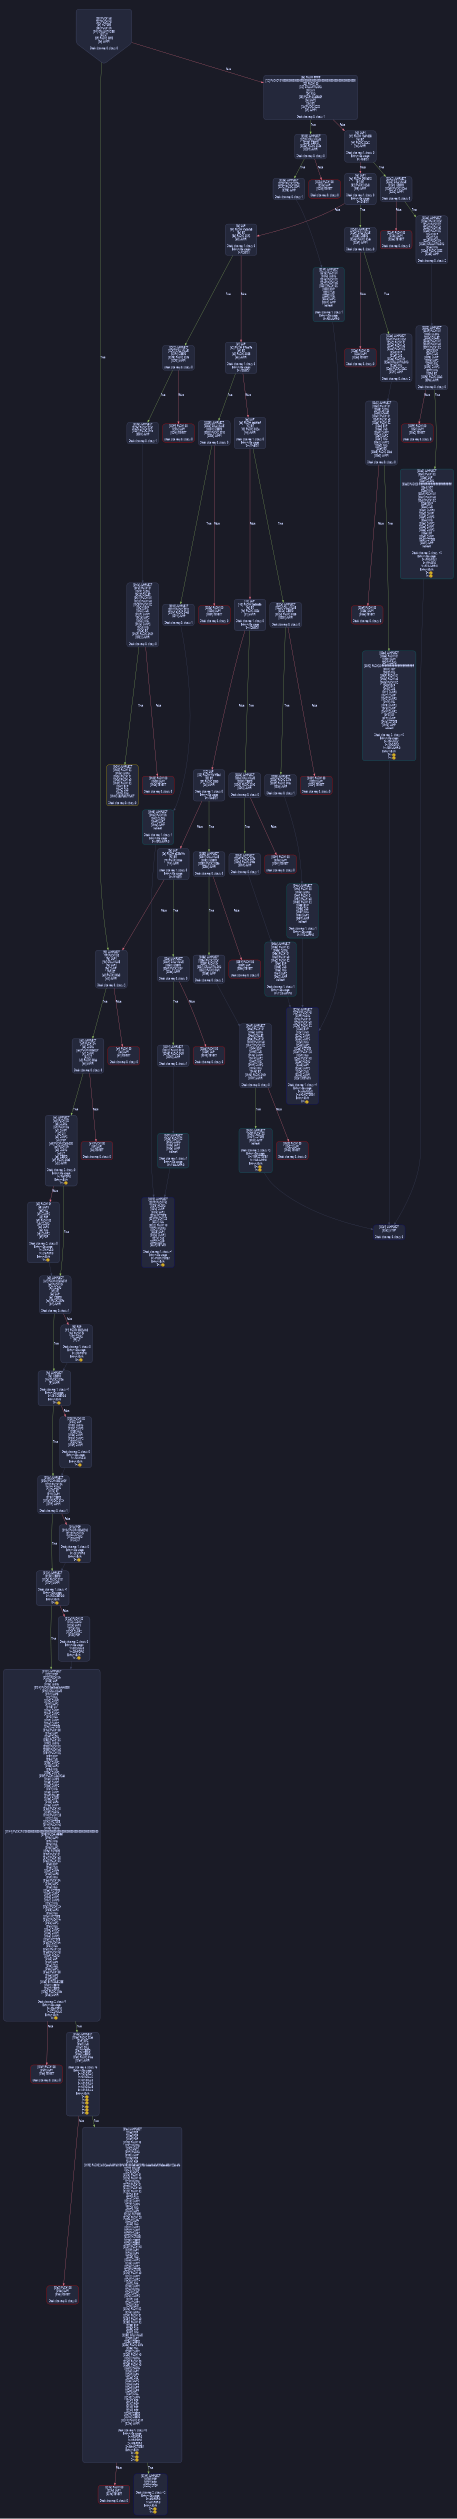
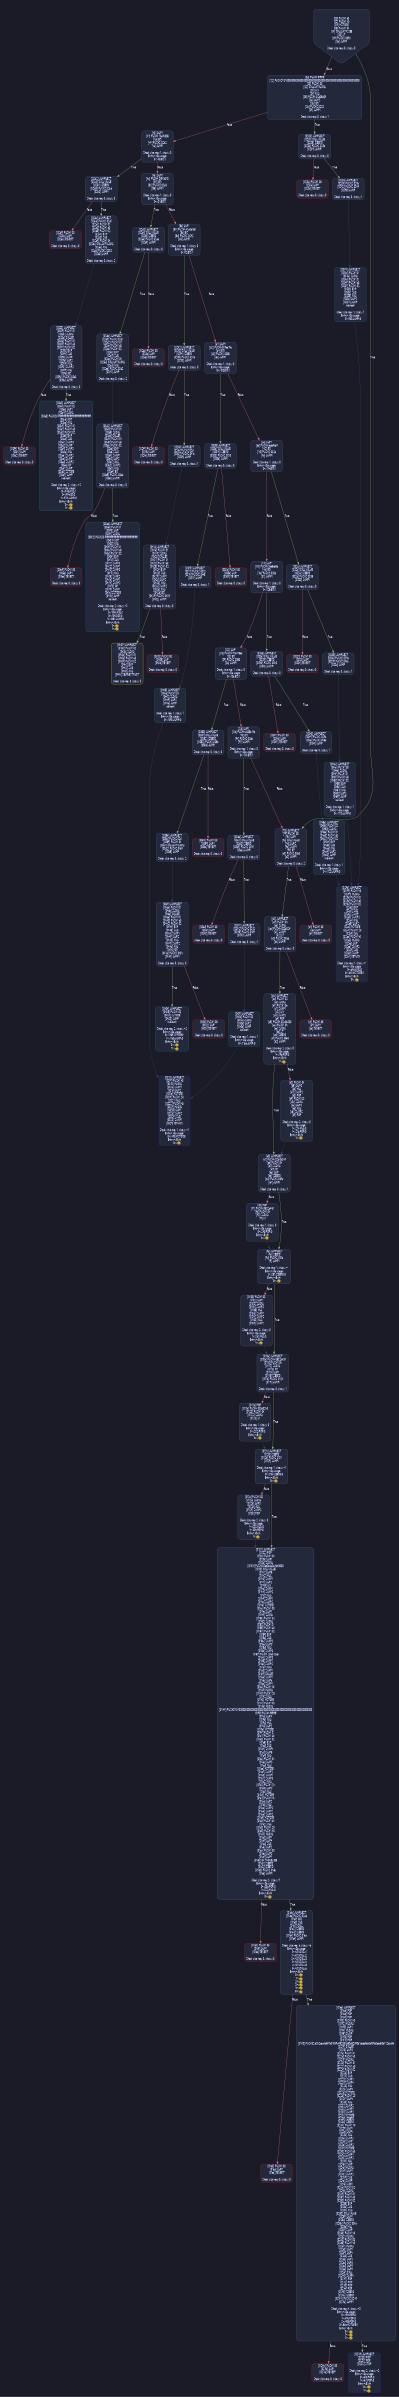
node "[02d1] JUMPDEST [02d2] STOP Stack size req: 0, sizeΔ: 0": removed
